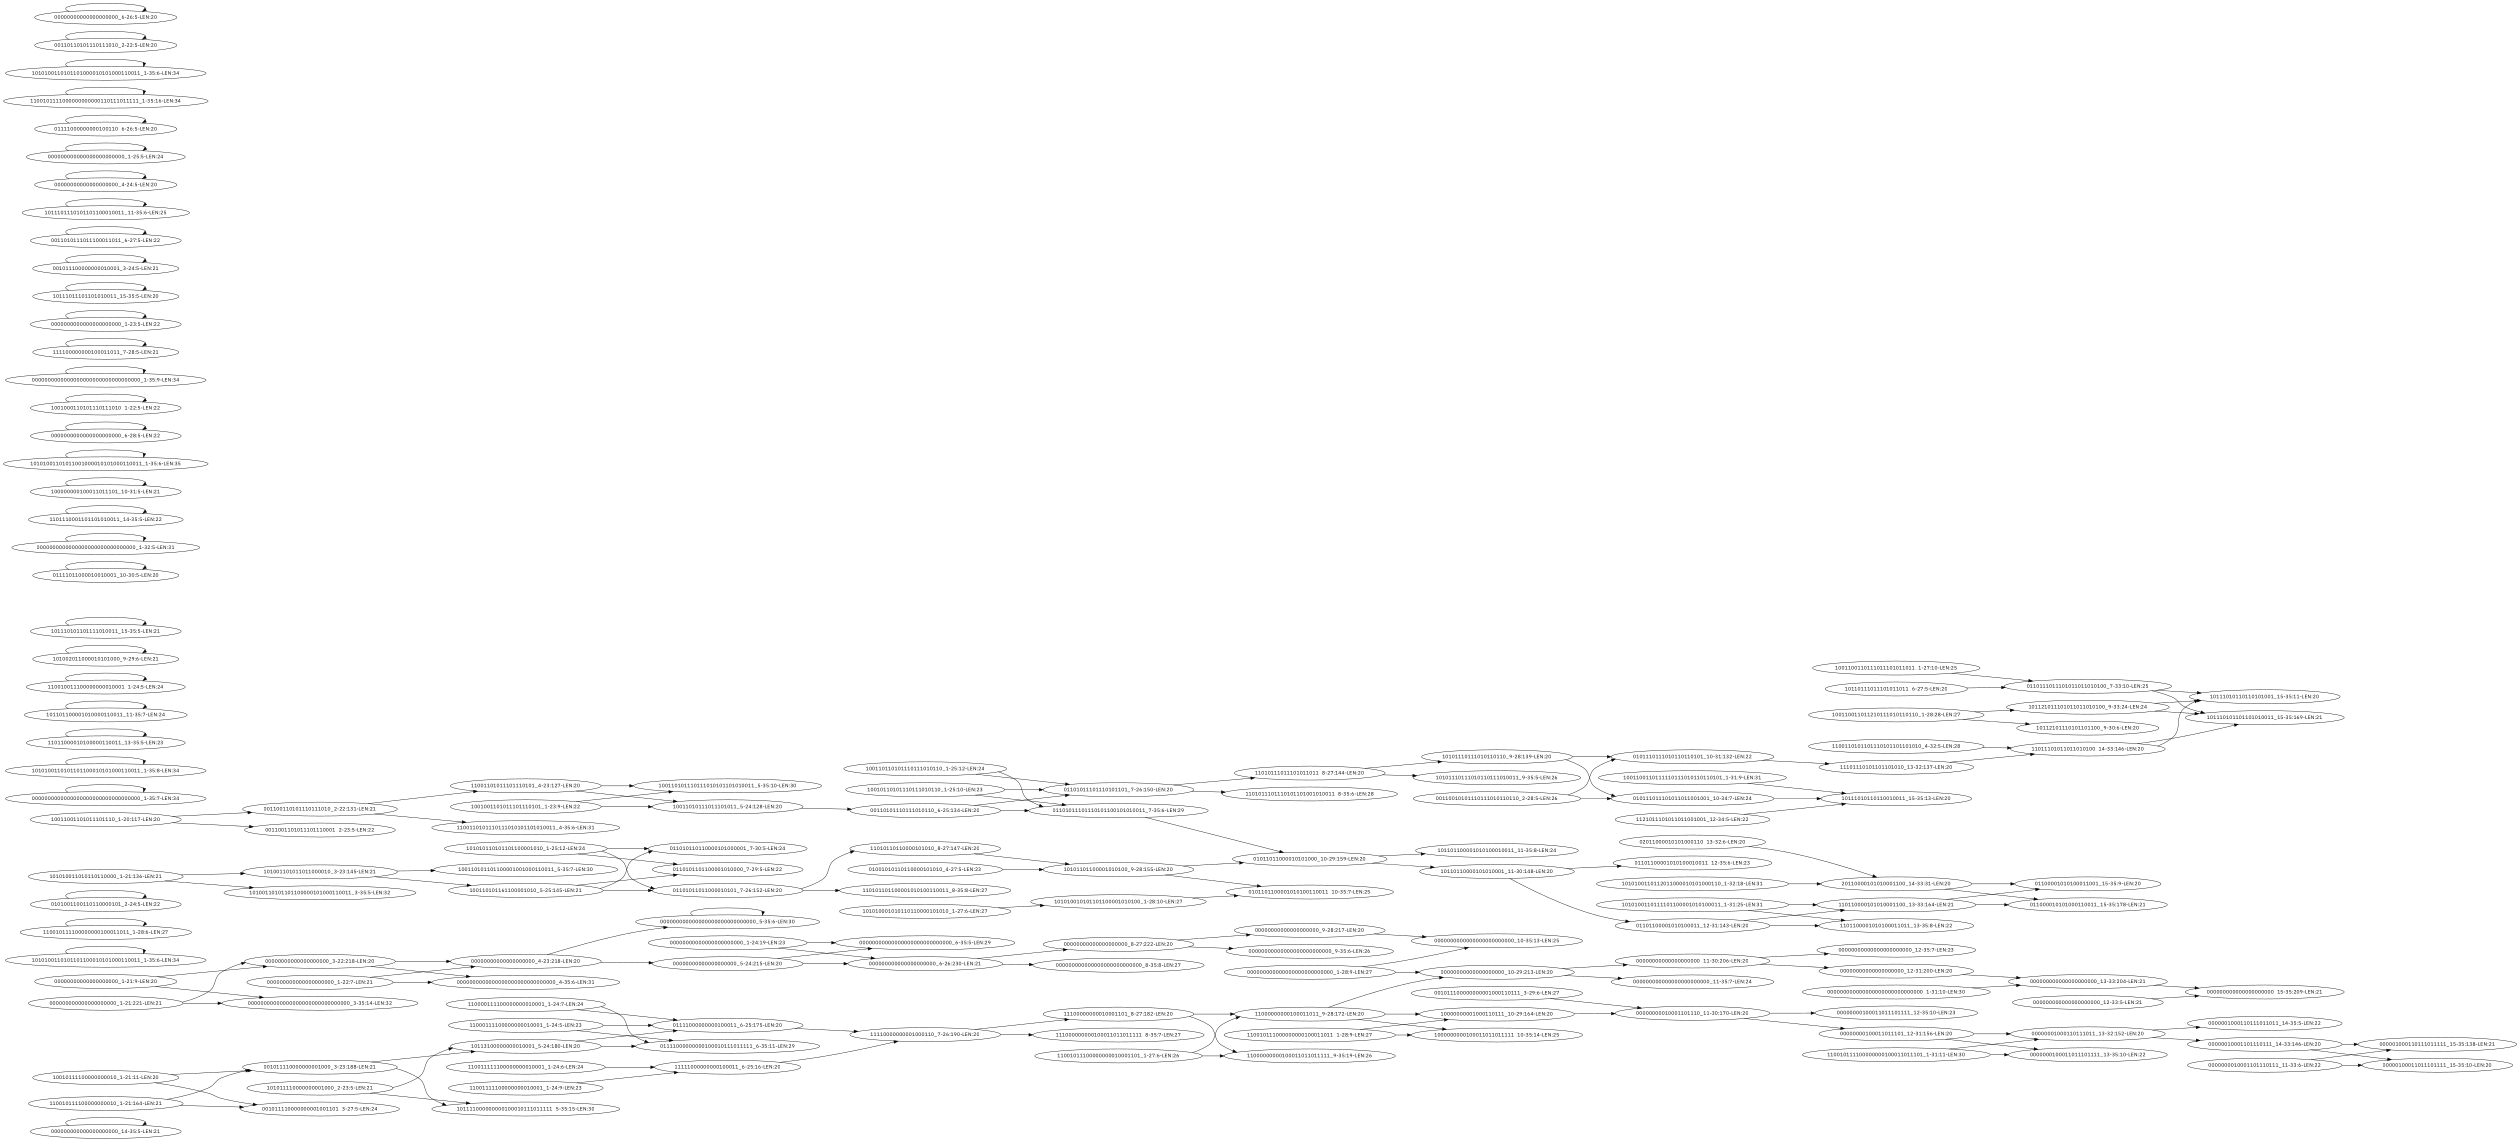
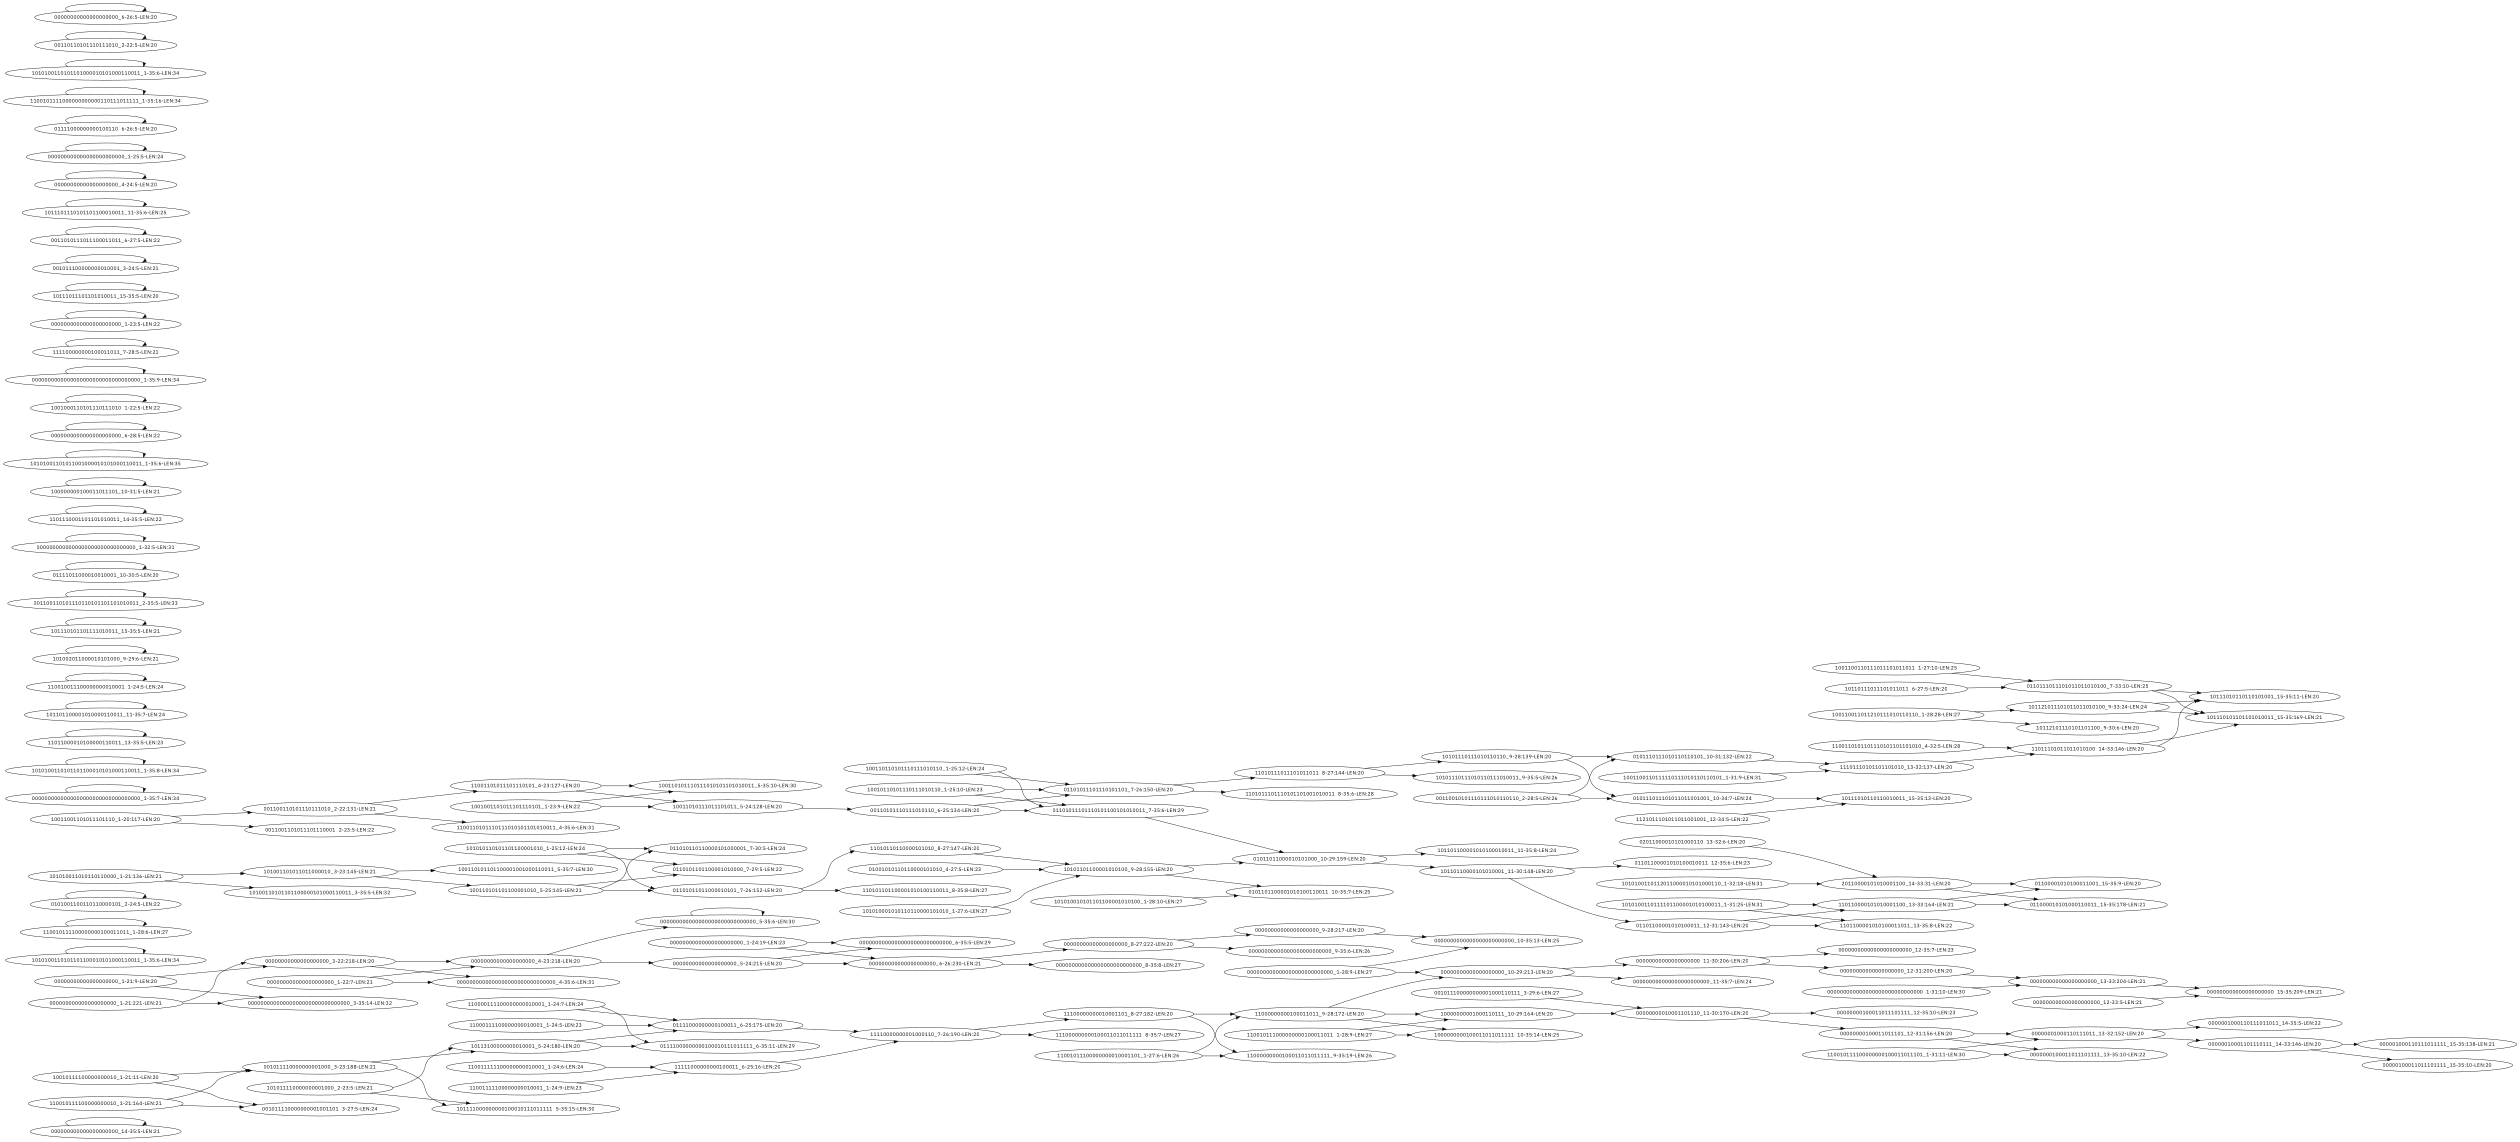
node "001100110101110110101101101010011_2-35:5-LEN:33": added
edge "1001100110111110111010110110101_1-31:9-LEN:31" -> "10111010110110010011_15-35:13-LEN:20": now "1001100110111110111010110110101_1-31:9-LEN:31" -> "11101110101101101010_13-32:137-LEN:20"
node "100110101161100001010_5-25:145-LEN:21": label "100110101161100001010_5-25:145-LEN:21" -> "100110101101100001010_5-25:145-LEN:21"
edge "101010001010110110000101010_1-27:6-LEN:27" -> "101010010101101100001010100_1-28:10-LEN:27": now "101010001010110110000101010_1-27:6-LEN:27" -> "10101101100001010100_9-28:155-LEN:20"
edge "11000111100000000010001_1-24:5-LEN:23" -> "01111000000000100010111011111_6-35:11-LEN:29": removed
node "0000000010001101110111_11-33:6-LEN:22": removed
